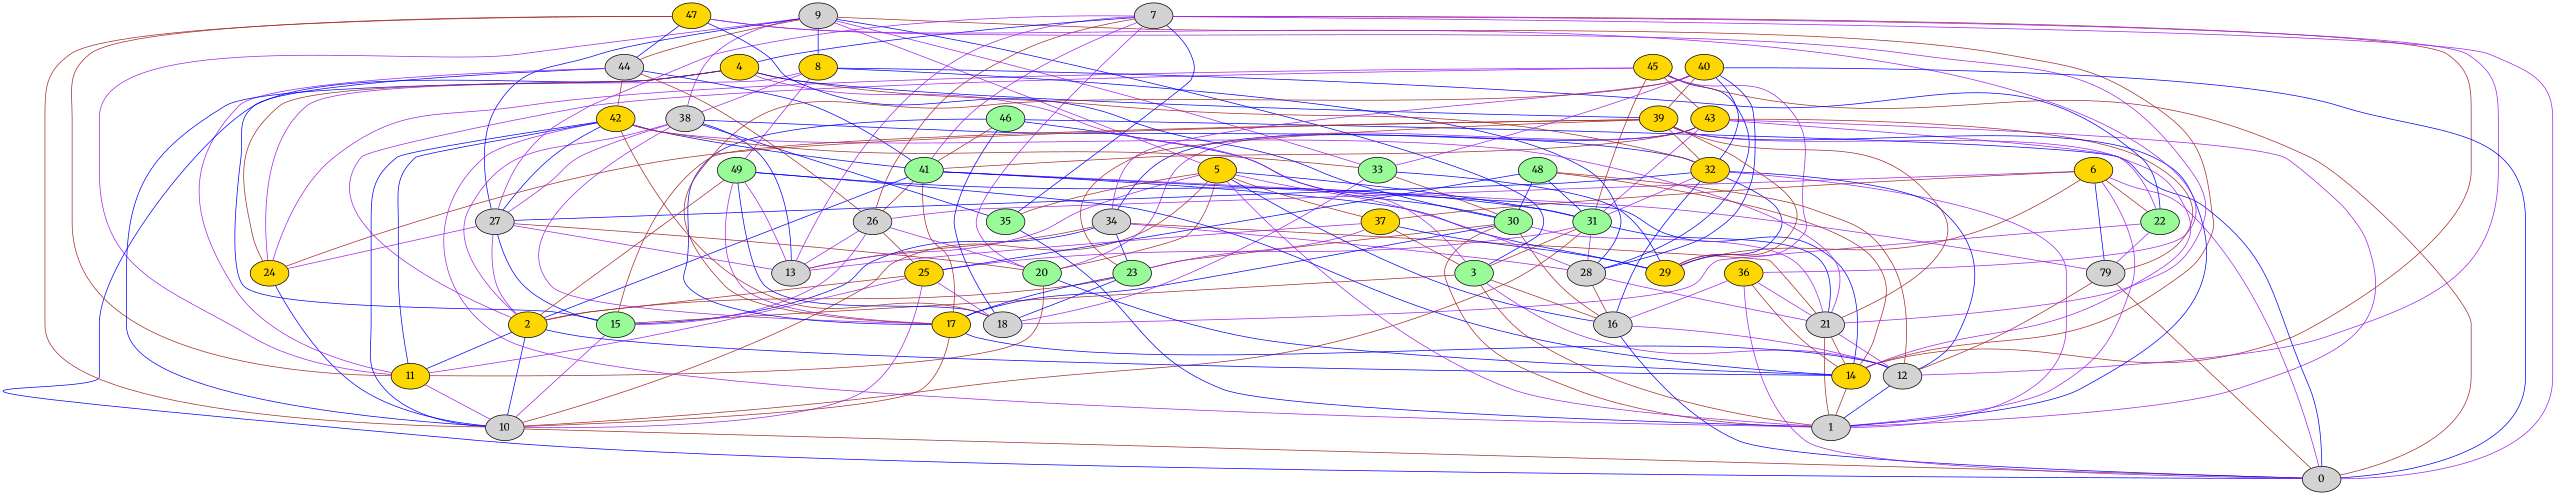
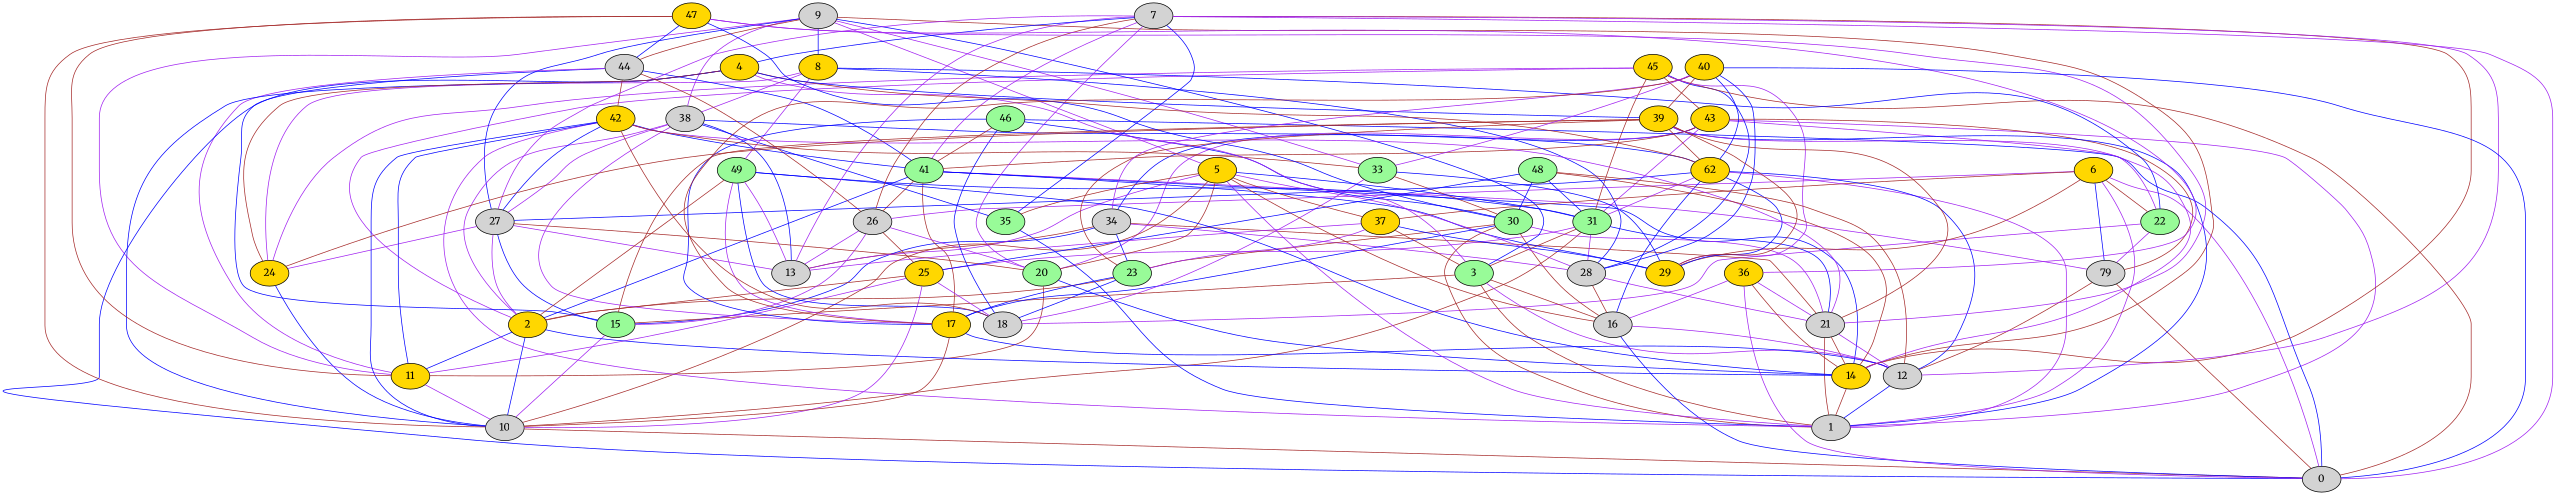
node "32": label "32" -> "62"
edge "5" -- "16": color blue -> brown
